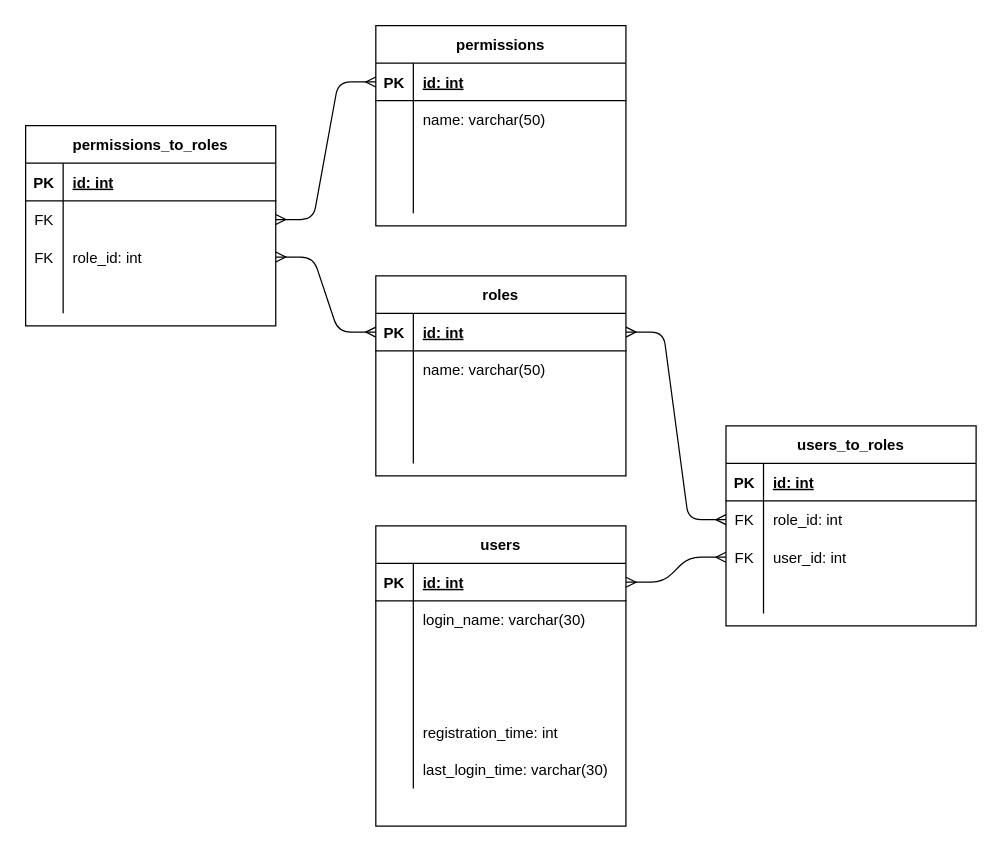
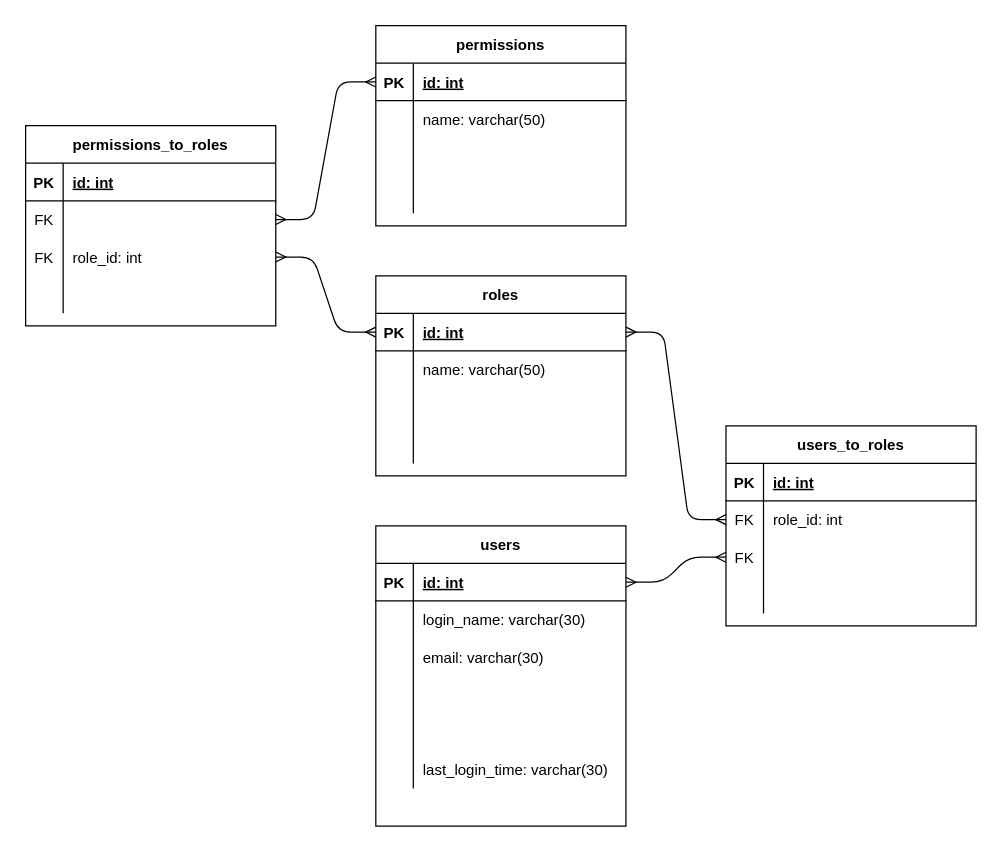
node "user_id: int": removed
node "email: varchar(30)": added
node "registration_time: int": removed
